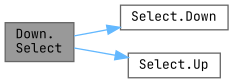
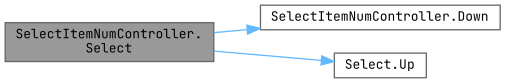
node "Select.Down": label "Select.Down" -> "SelectItemNumController.Down"
node "Down. Select": label "Down. Select" -> "SelectItemNumController. Select"
